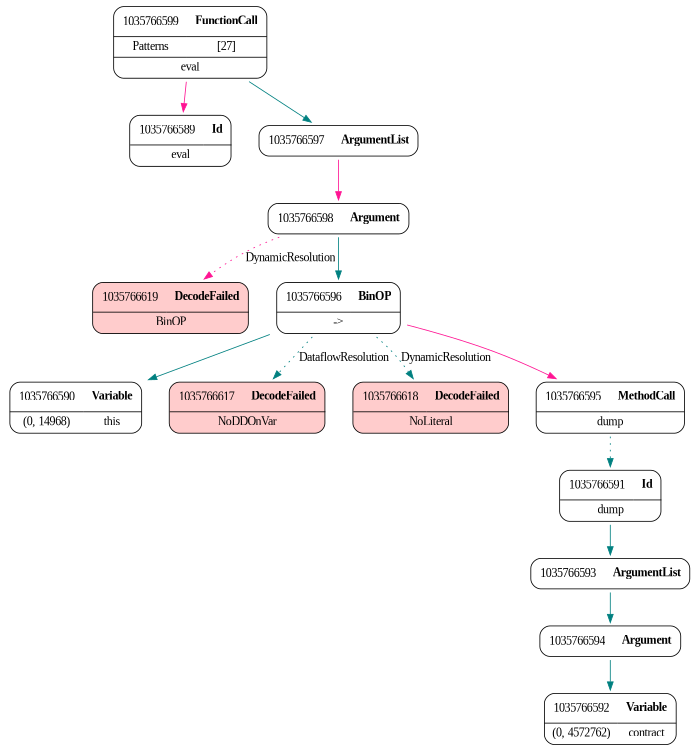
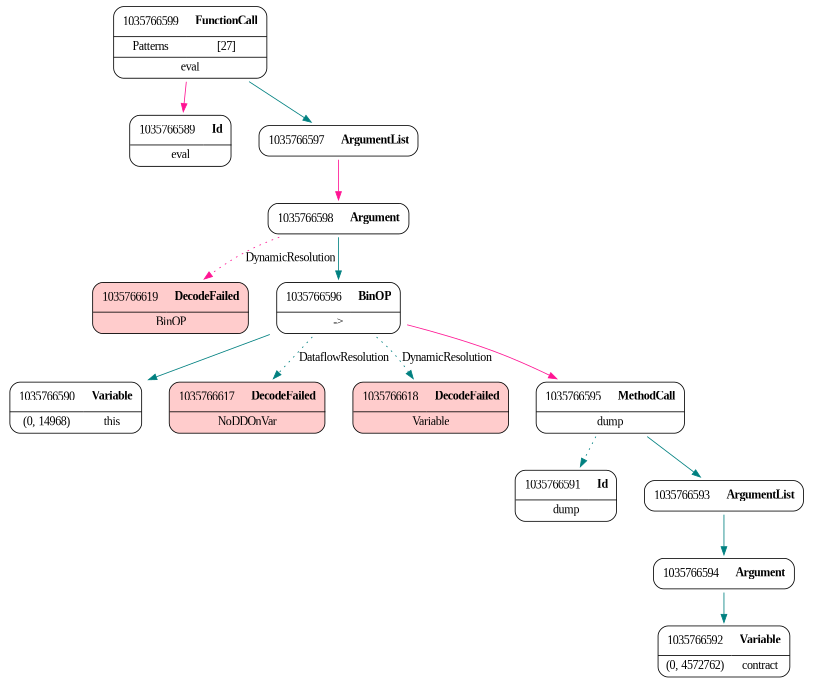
node "1035766618": text "NoLiteral" -> "Variable"
edge "1035766591" -> "1035766593": now "1035766595" -> "1035766593"
